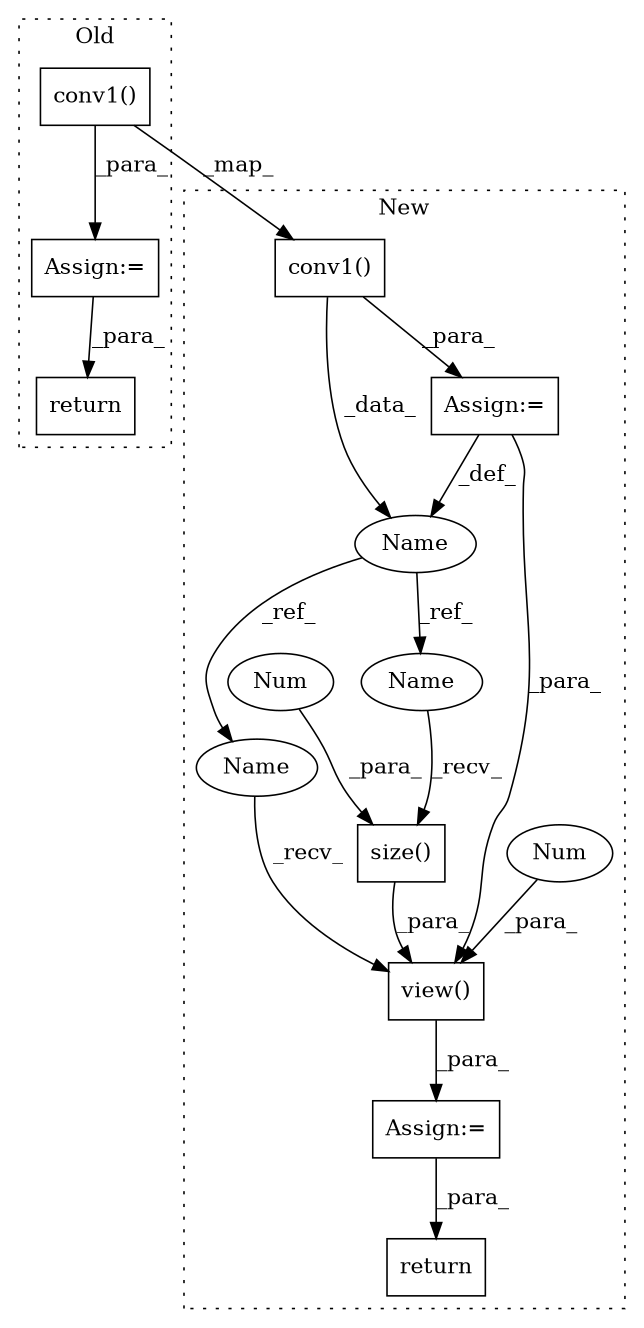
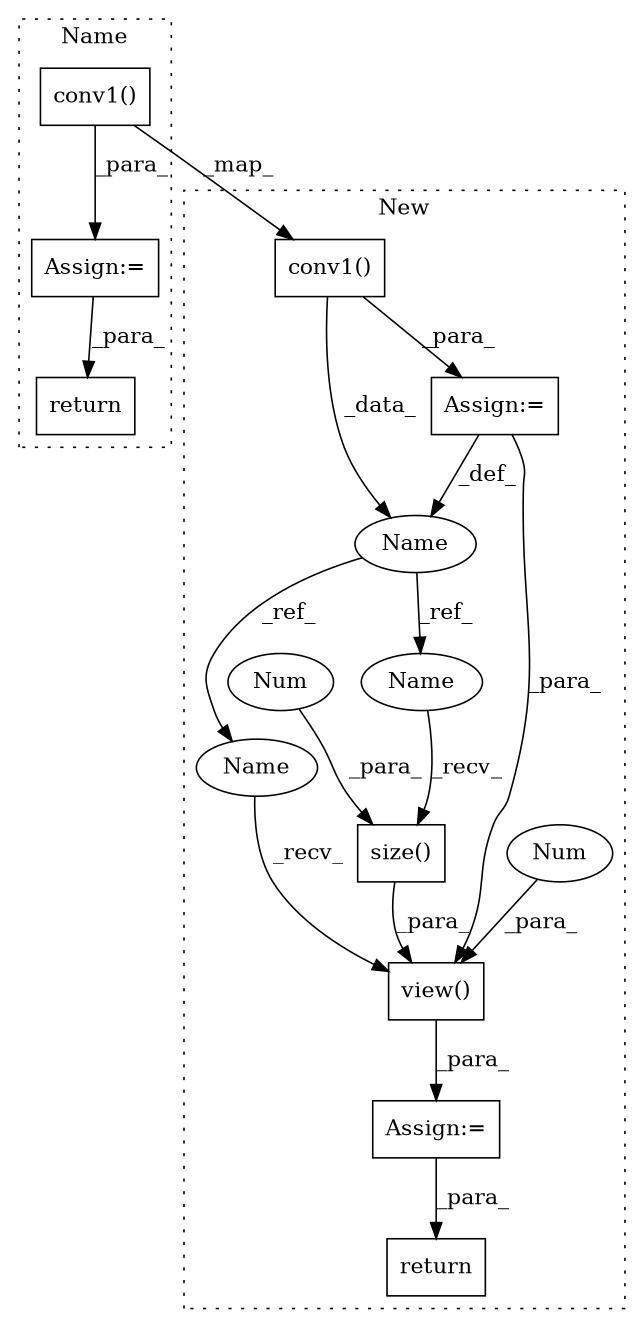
cluster "Old": label "Old" -> "Name"
